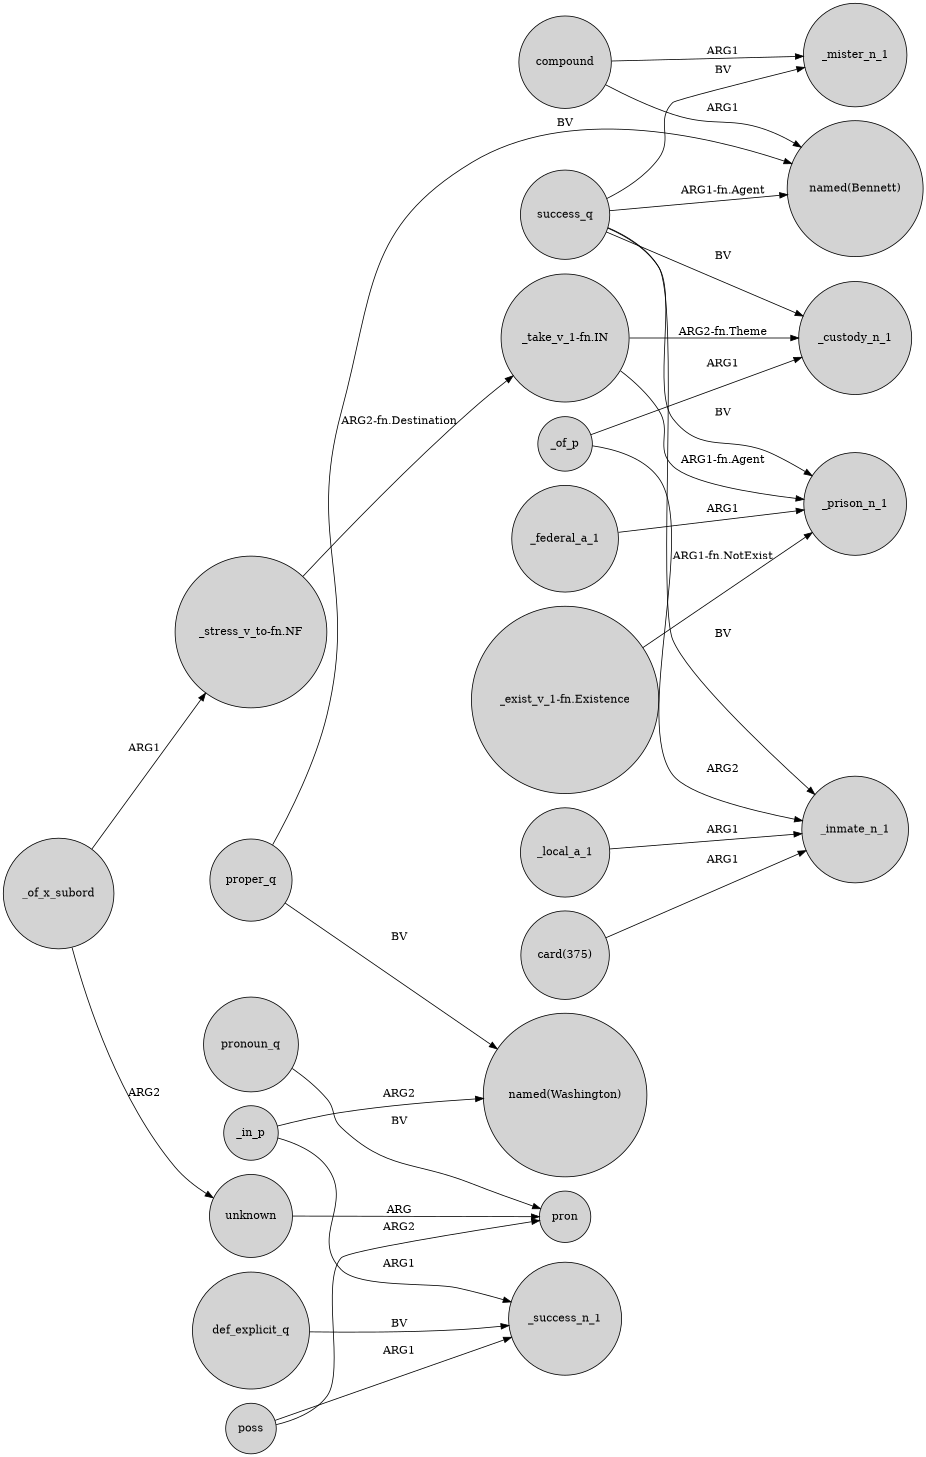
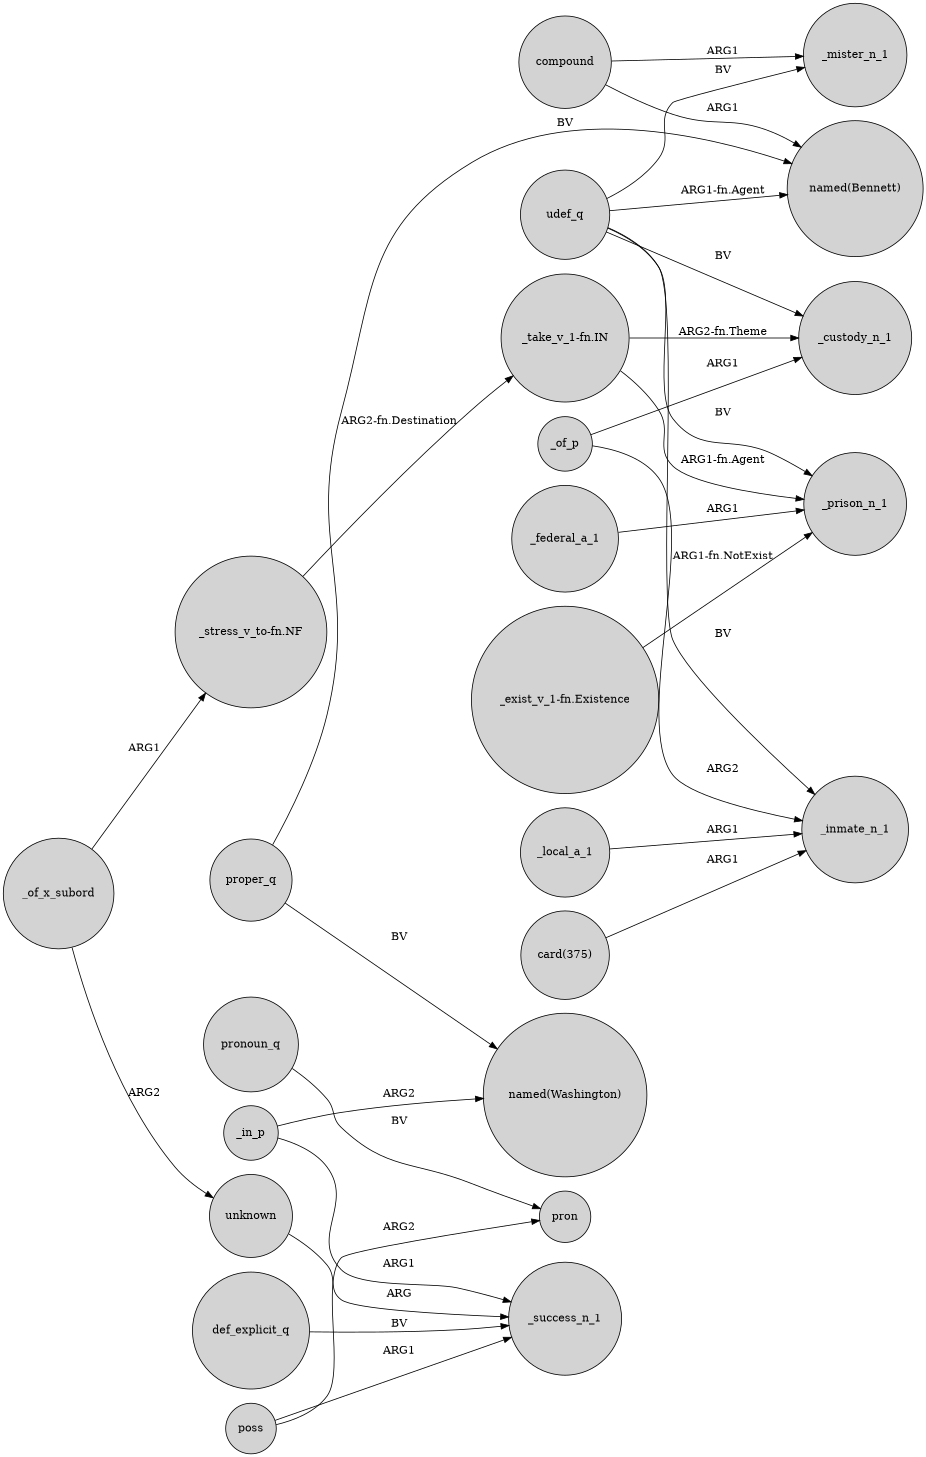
node "success_q": label "success_q" -> "udef_q"
edge "unknown" -> "pron": now "unknown" -> "_success_n_1"
